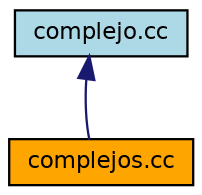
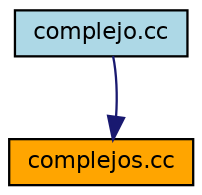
edge "complejos.cc" -> "complejo.cc": reversed
